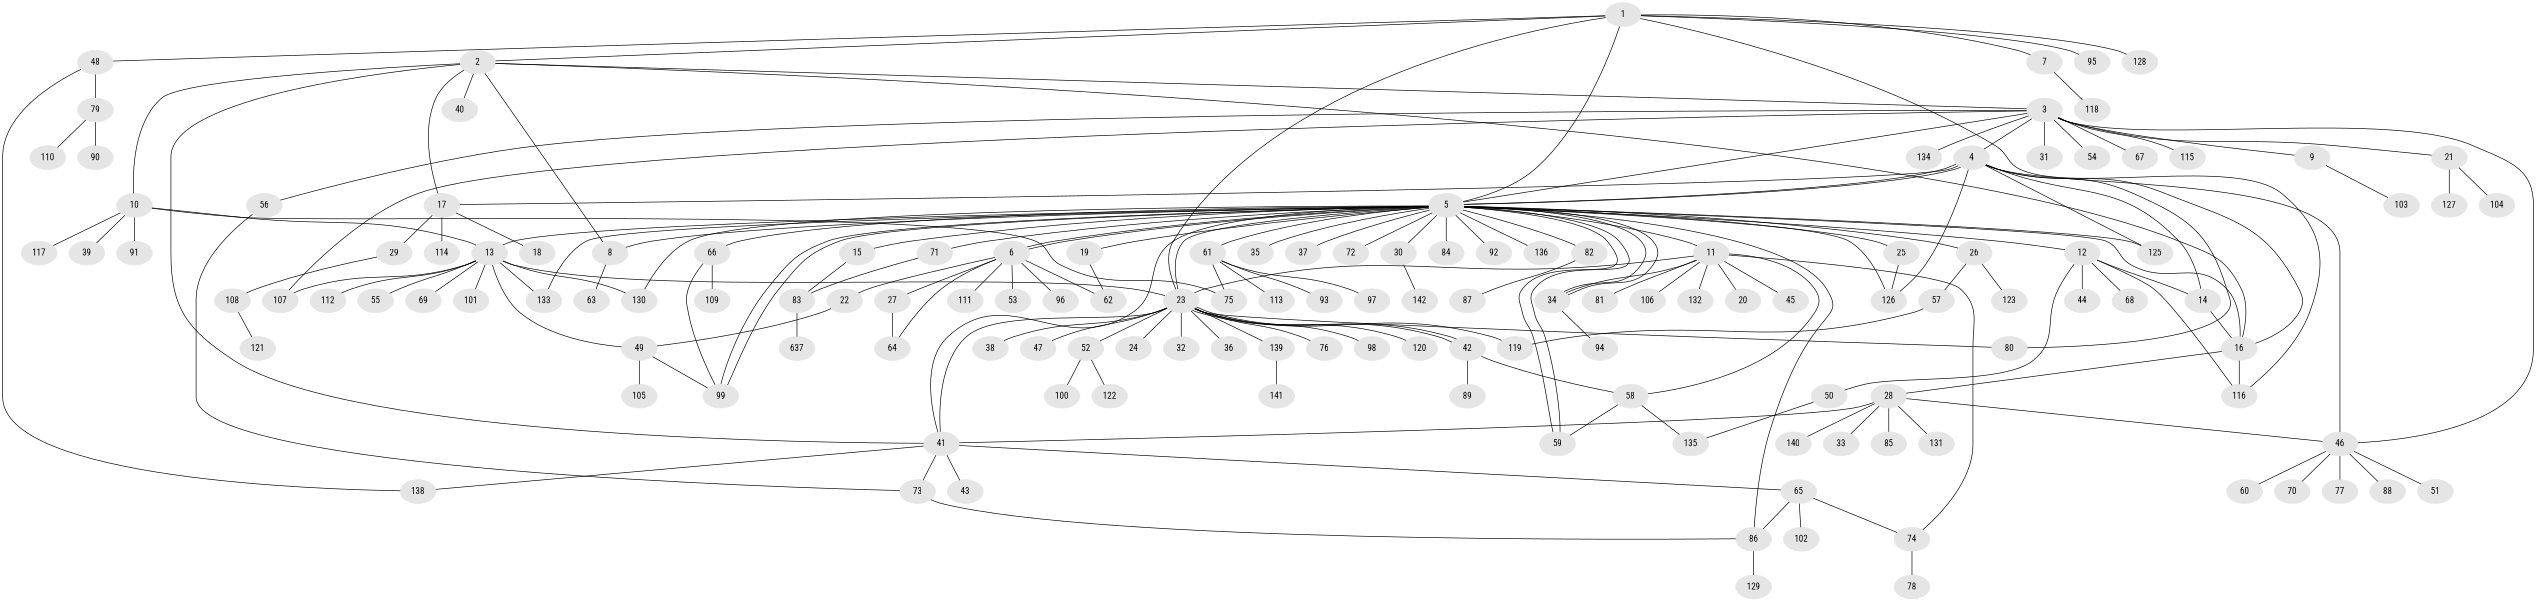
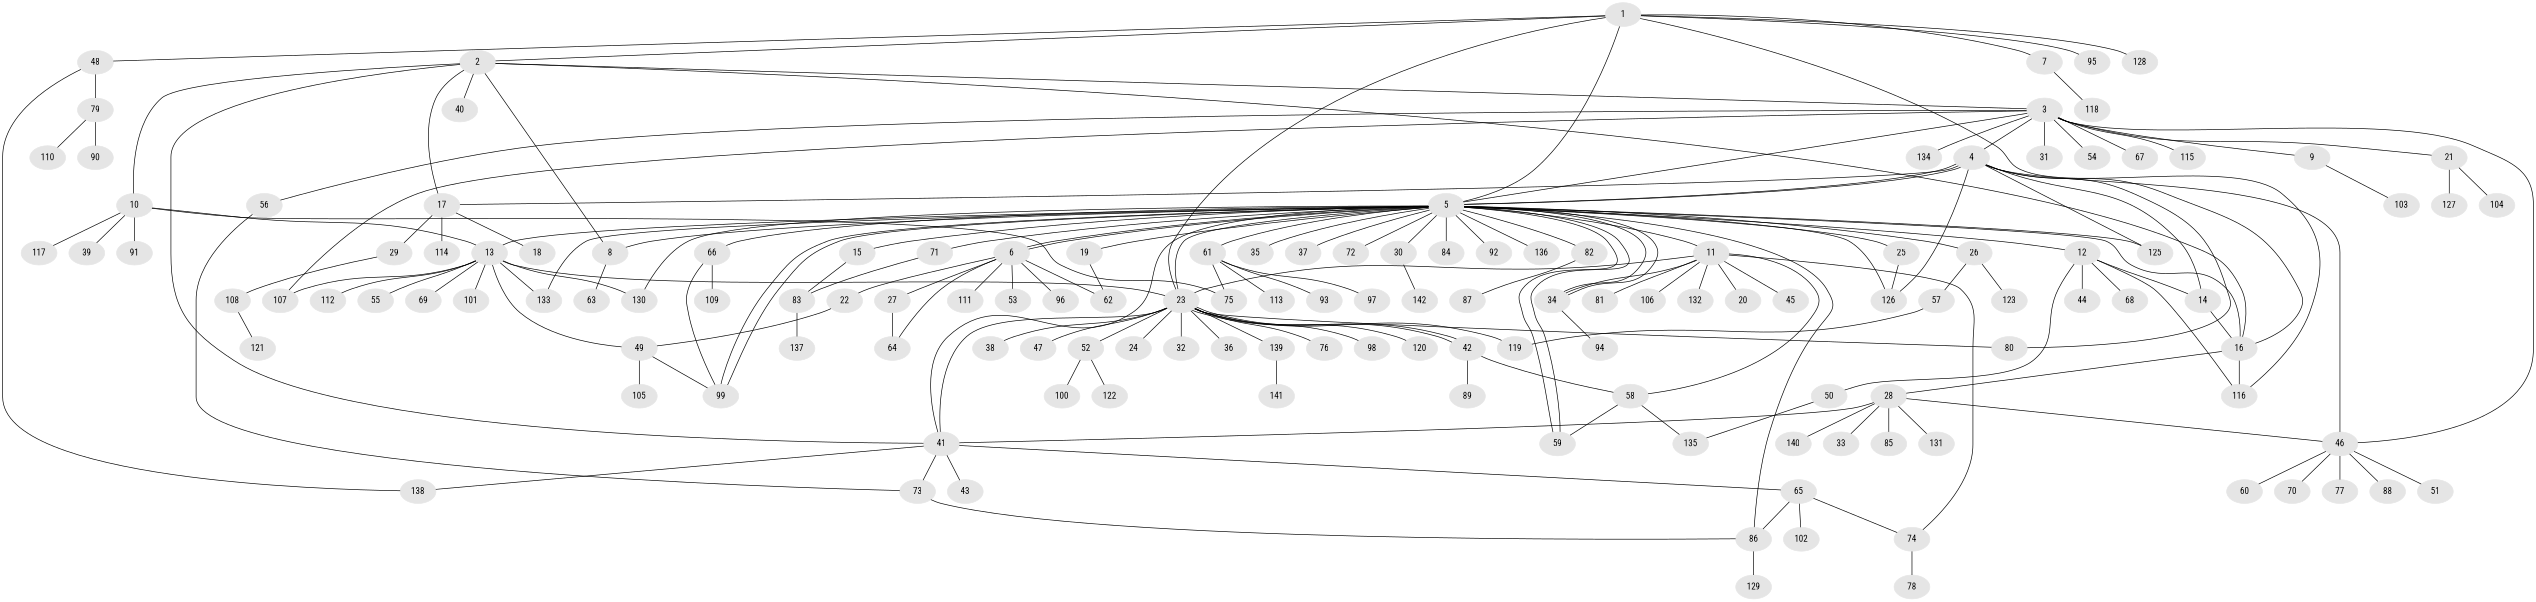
node "637": label "637" -> "137"
